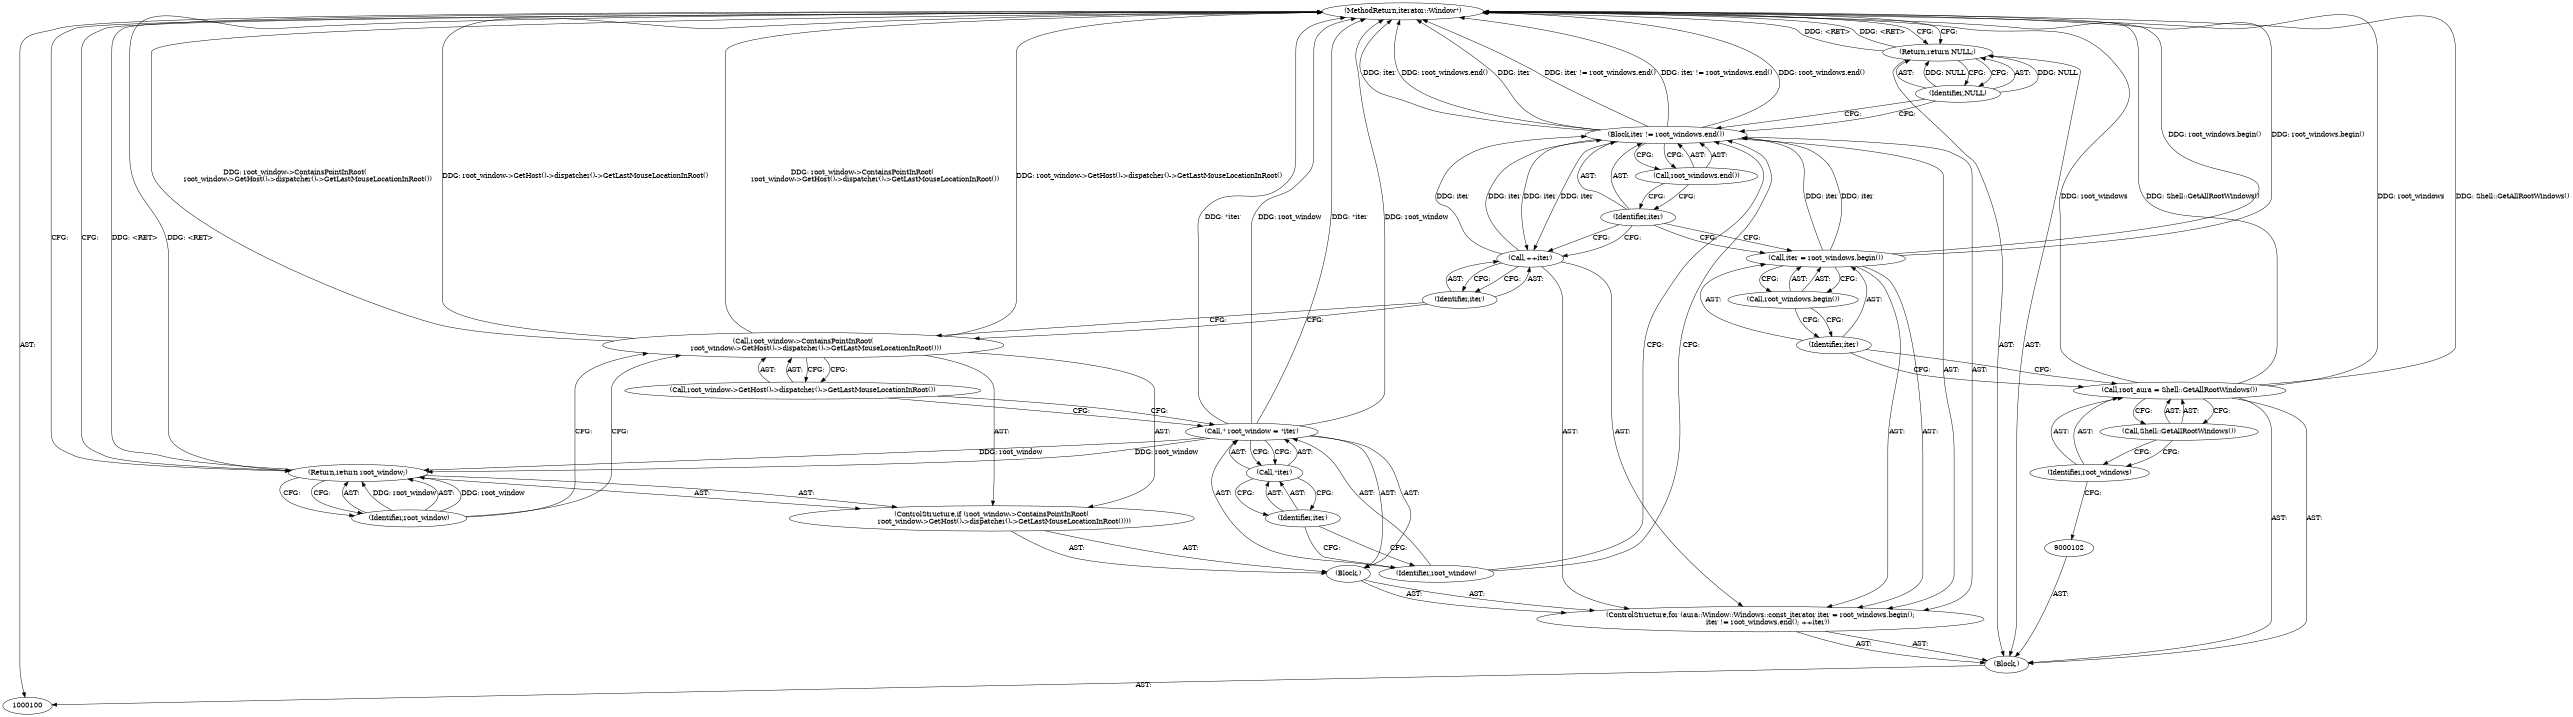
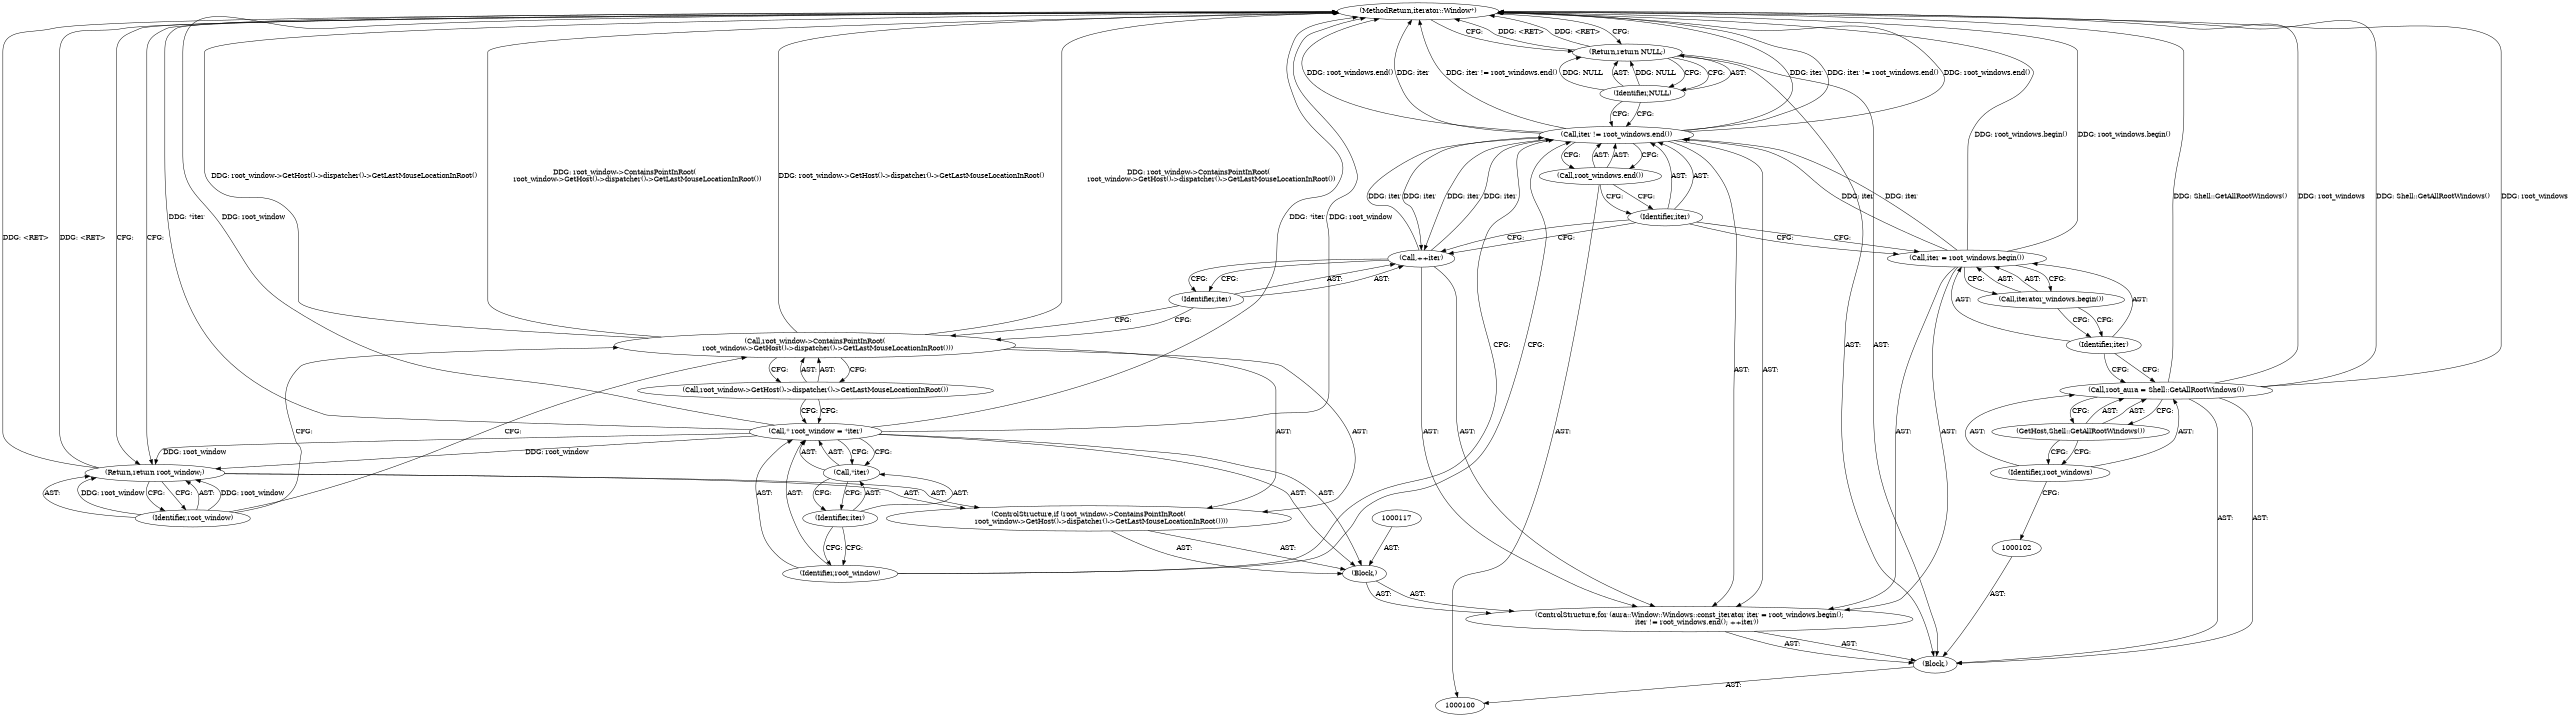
edge "(MethodReturn,iterator::Window*)" -> "1000100": now "(Call,root_windows.end())" -> "1000100"
node "(Block,iter != root_windows.end())": label "(Block,iter != root_windows.end())" -> "(Call,iter != root_windows.end())"
node "(Call,root_windows.begin())": label "(Call,root_windows.begin())" -> "(Call,iterator_windows.begin())"
node "(Call,Shell::GetAllRootWindows())": label "(Call,Shell::GetAllRootWindows())" -> "(GetHost,Shell::GetAllRootWindows())"
node "1000117": added
node "9000102": label "9000102" -> "1000102"
